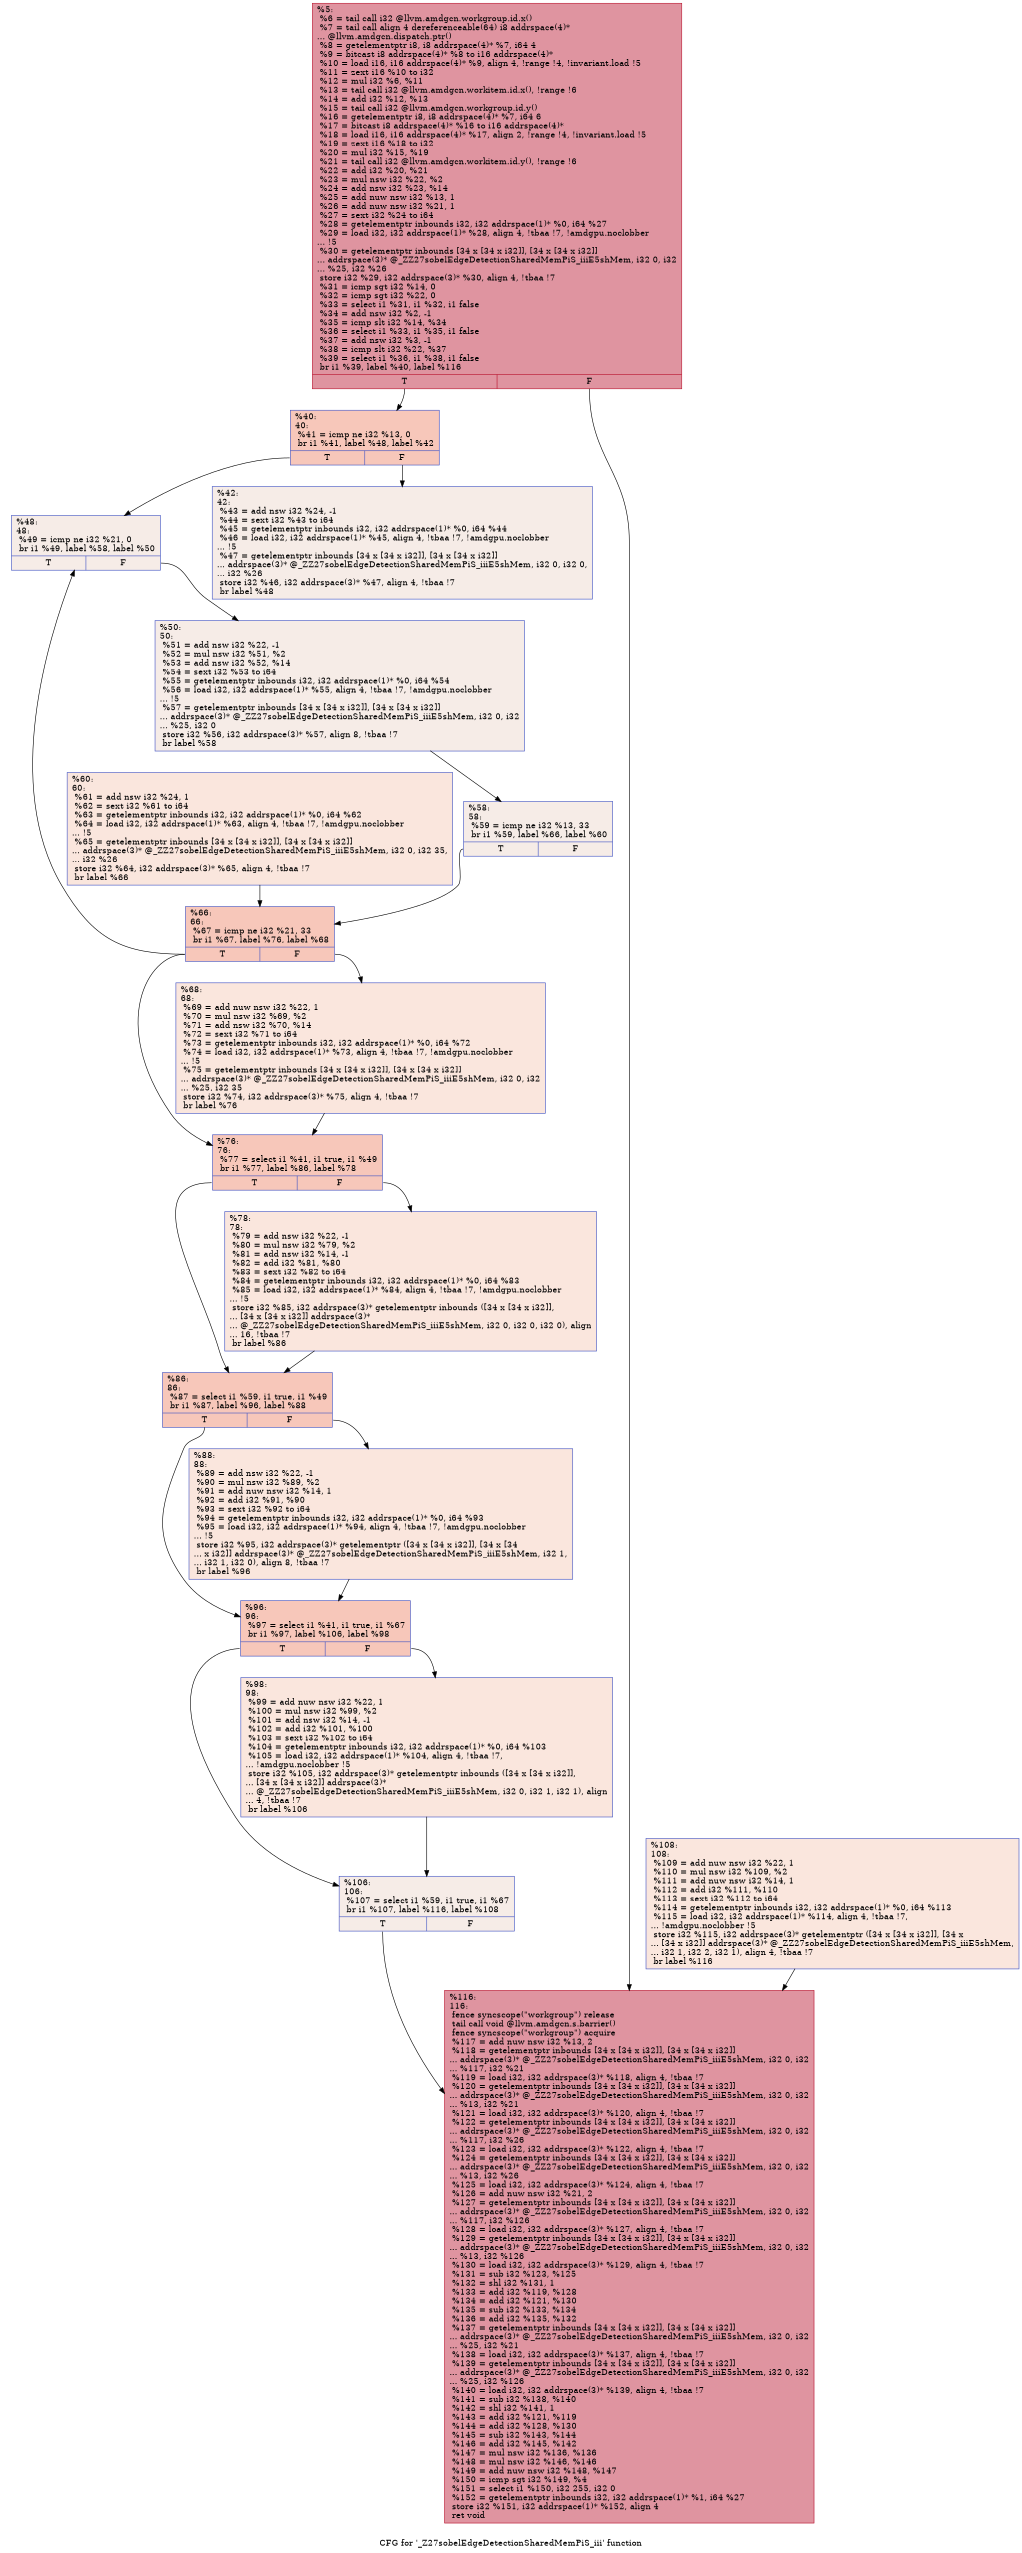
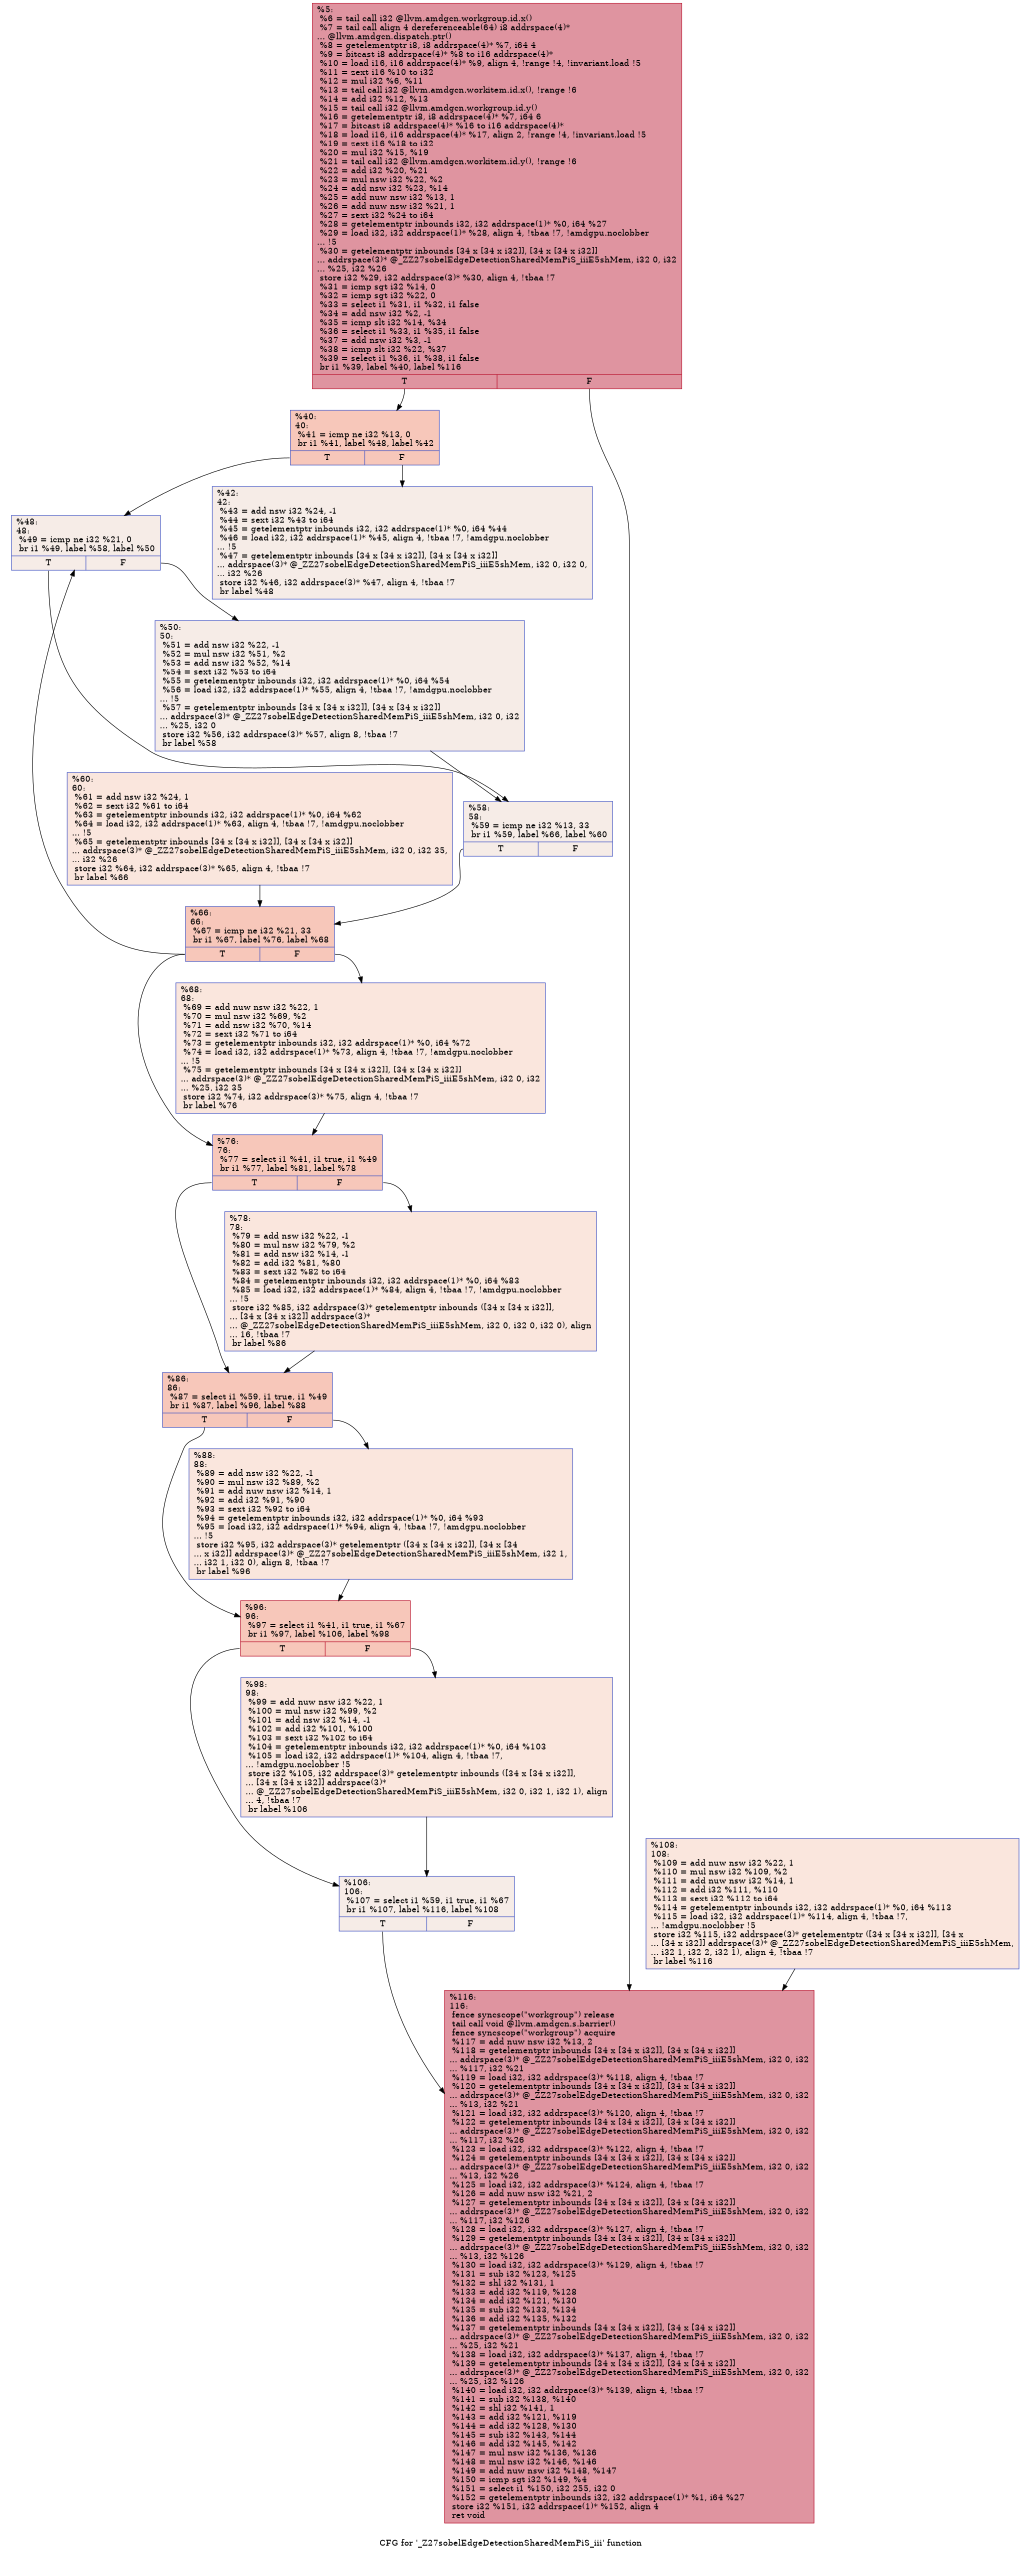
edge "%48:" -> "%58:": added
node "%76:": text "br i1 %77, label %86, label %78" -> "br i1 %77, label %81, label %78"
node "%96:": color #3d50c3ff -> #b70d28ff
